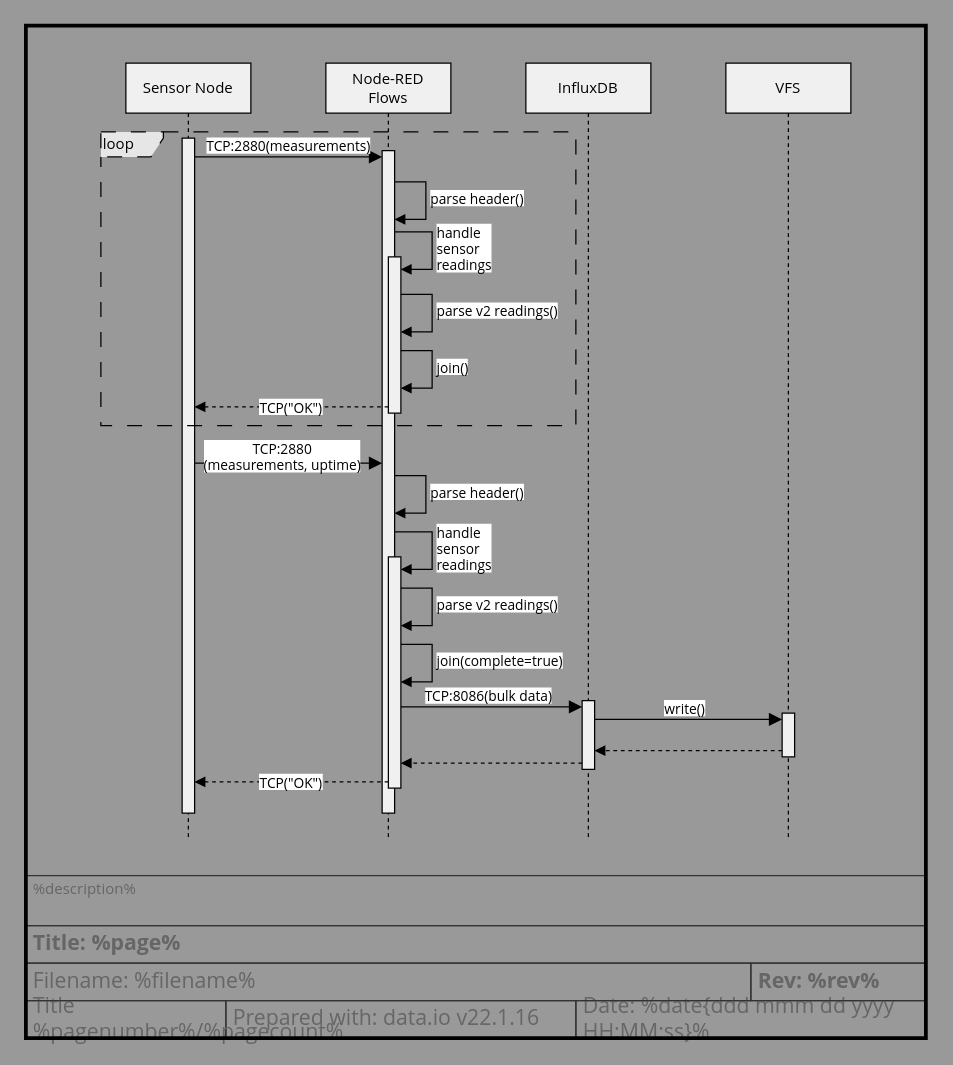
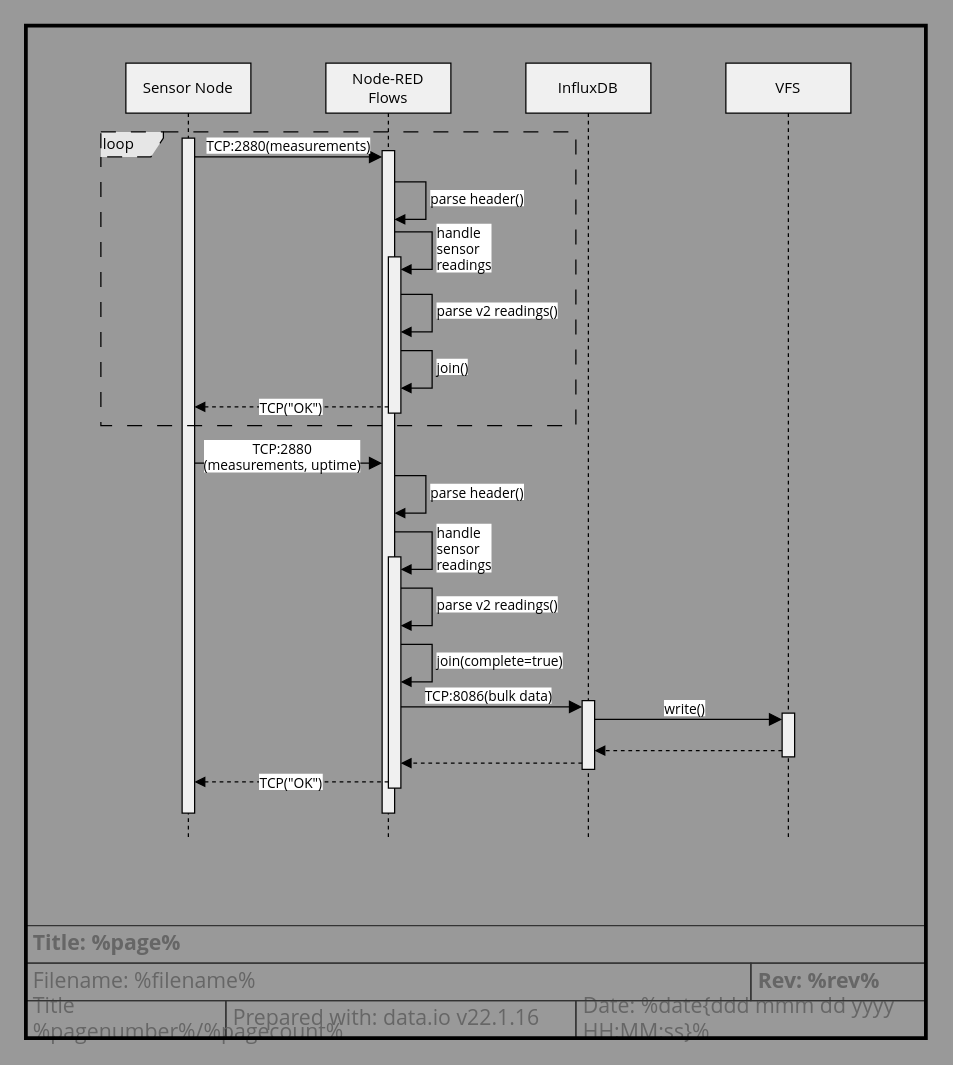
node "%description%": removed
